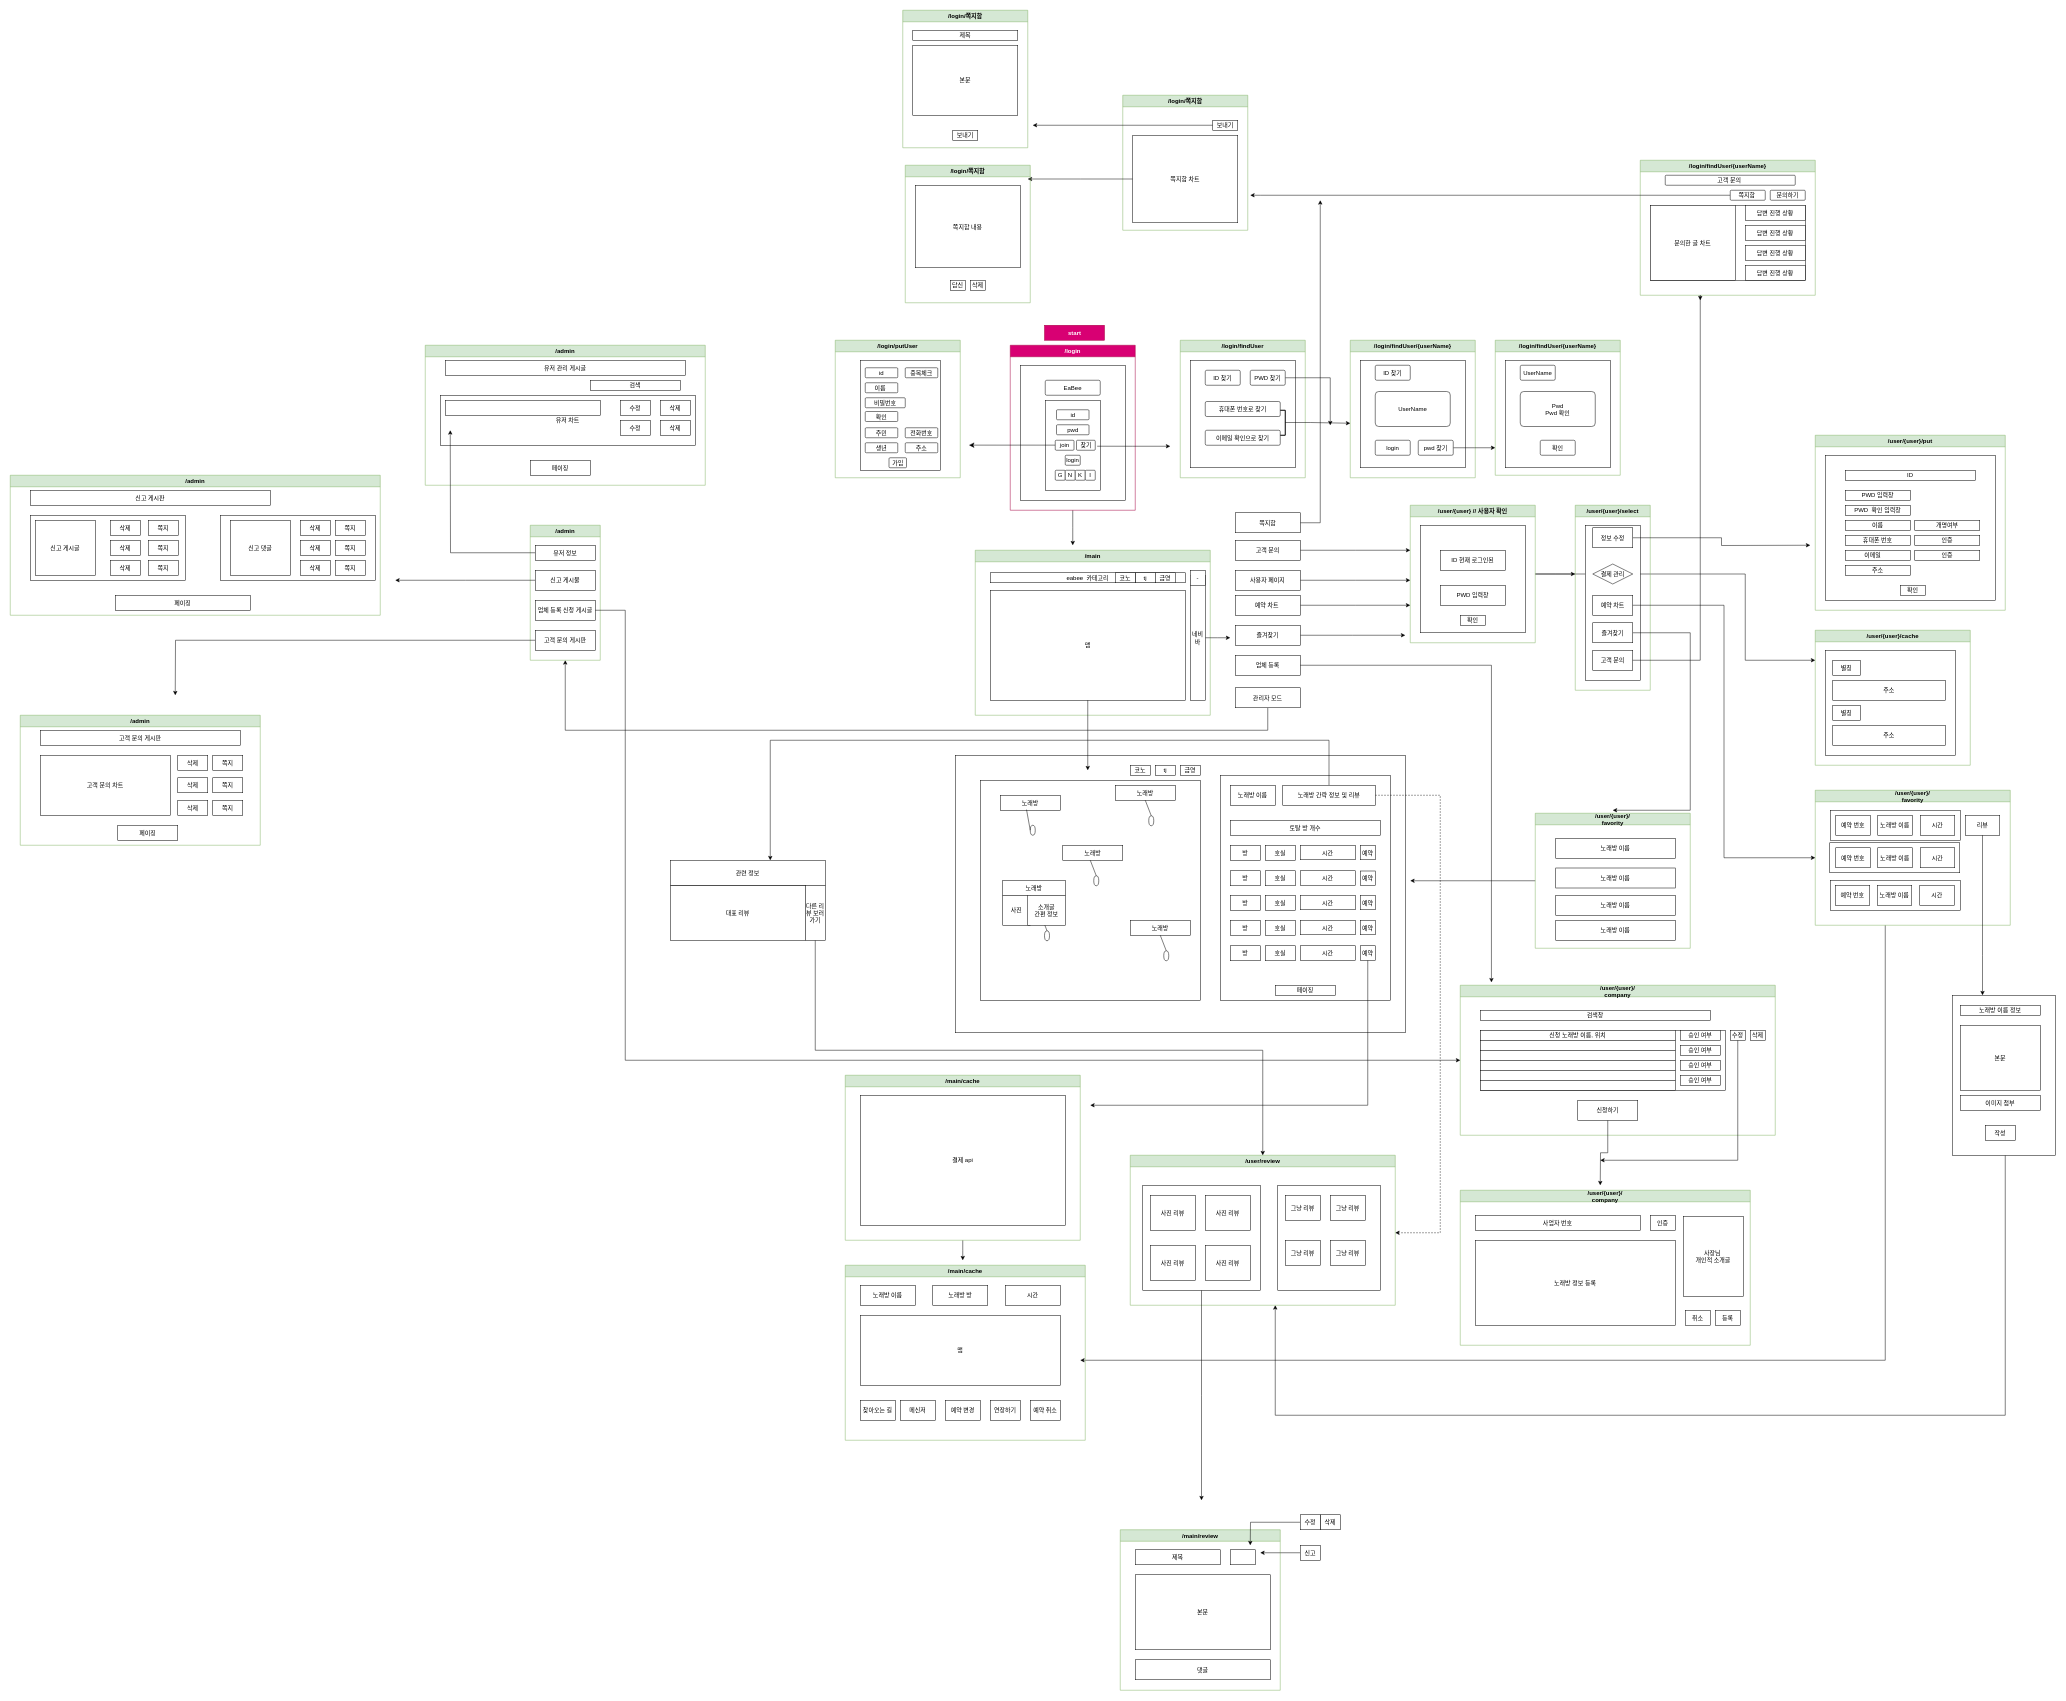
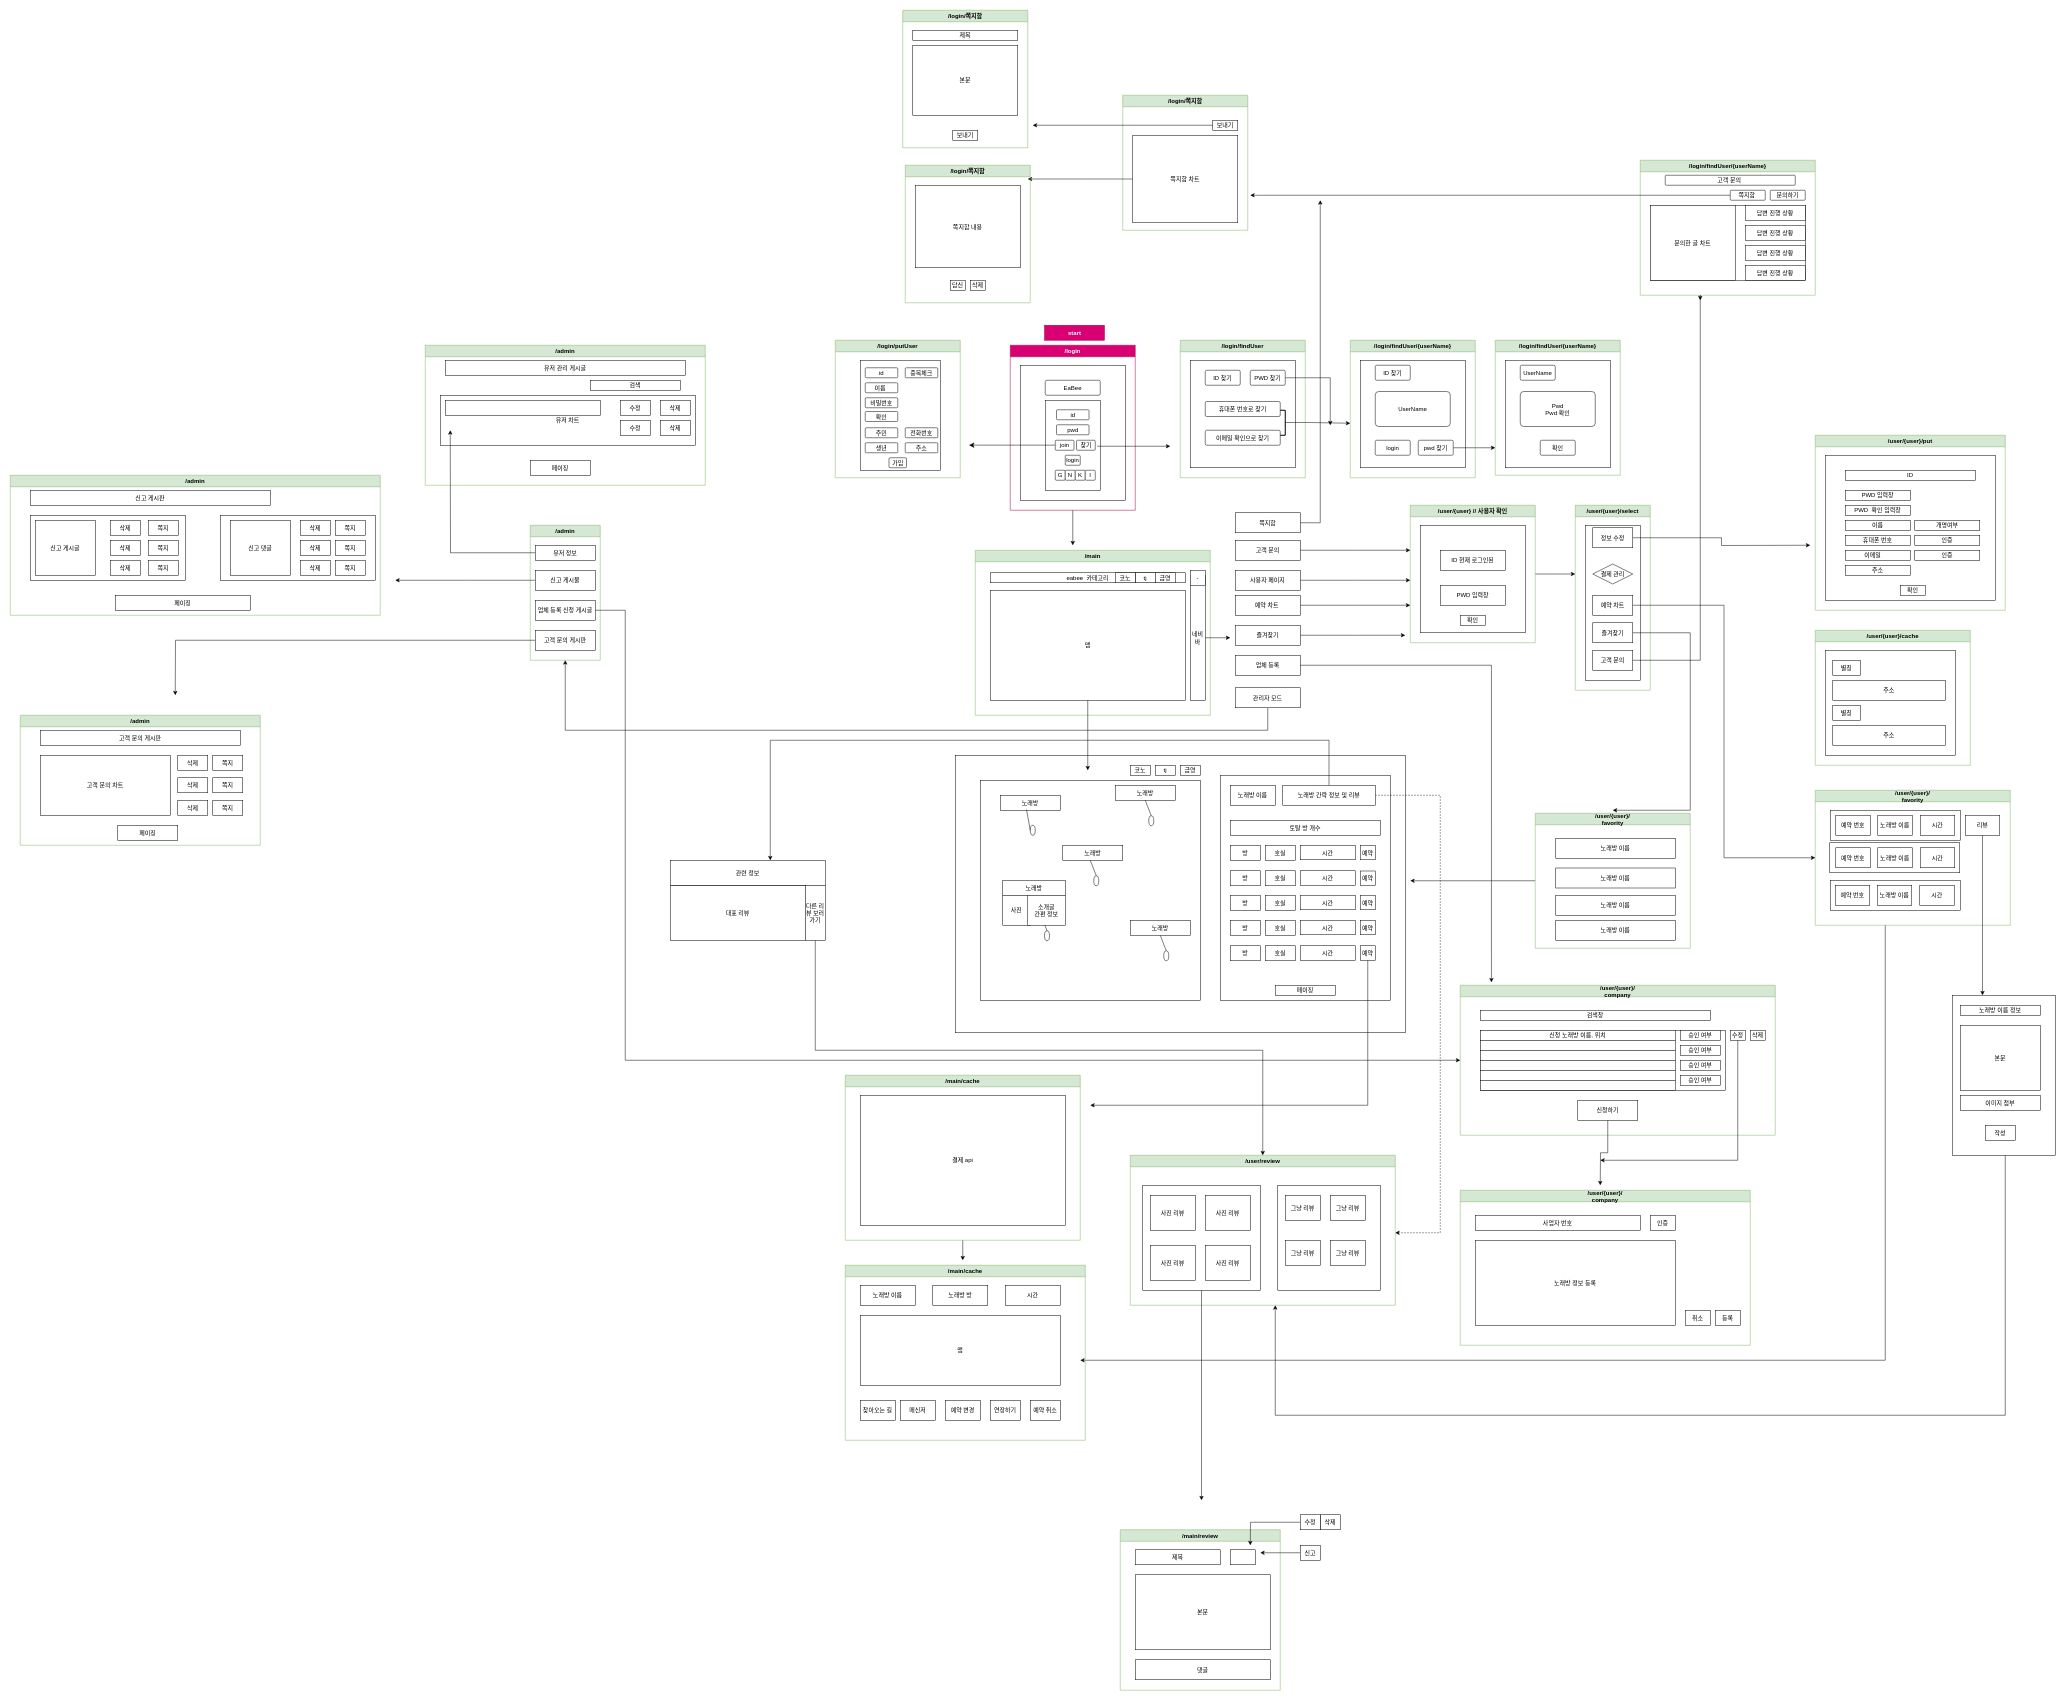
node "비밀번호": size 40x10 -> 33x10
edge "/user/{user} // 사용자 확인" -> "/user/{user}/cache": removed
node "사장님 개인적 소개글": removed
